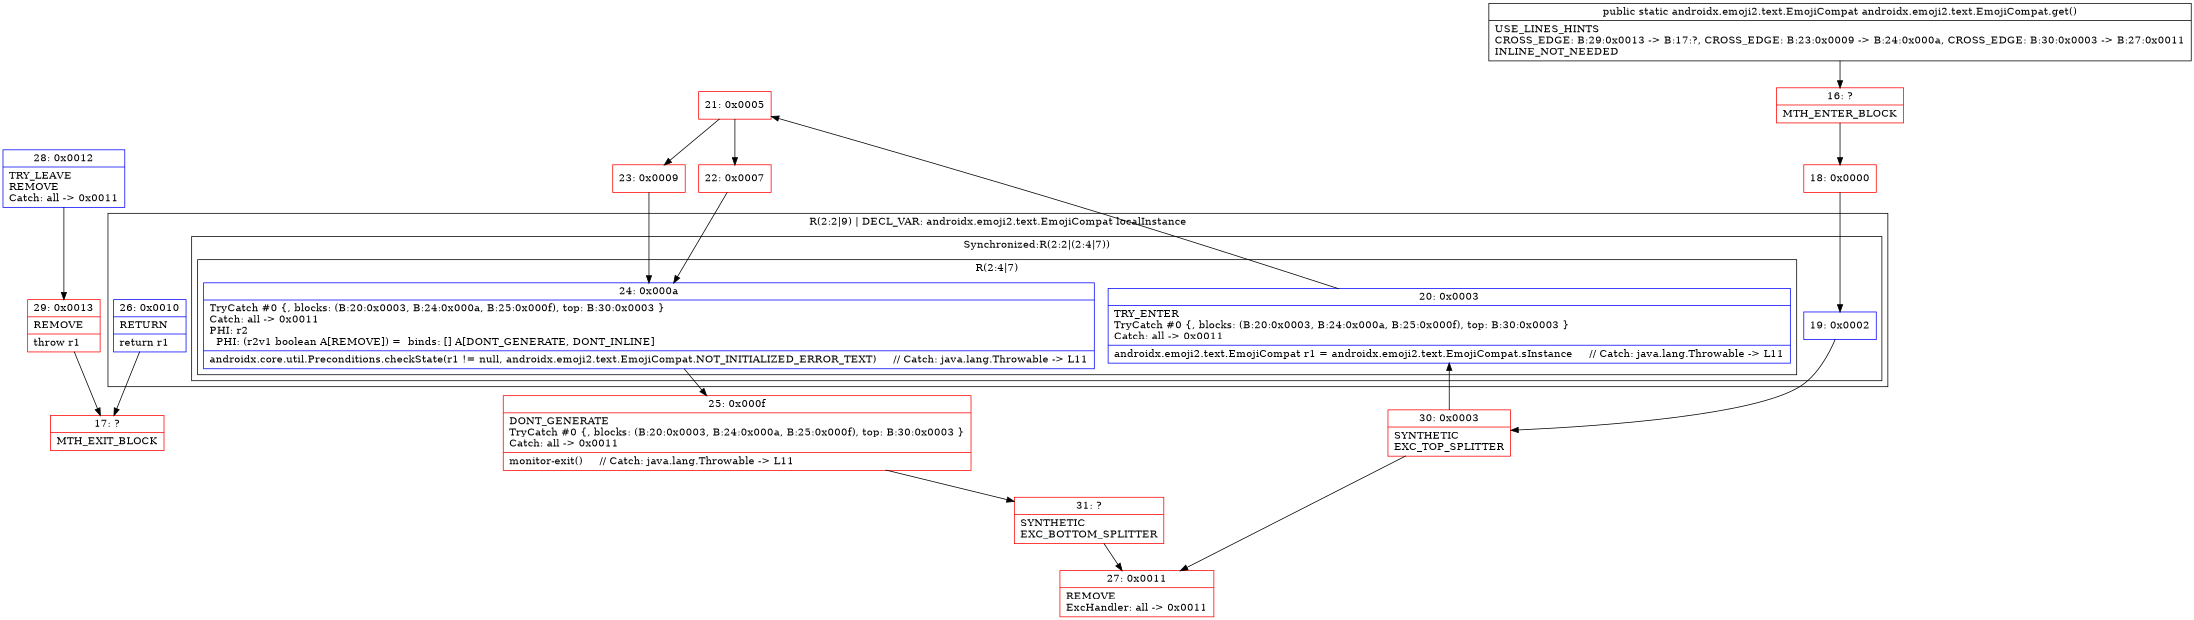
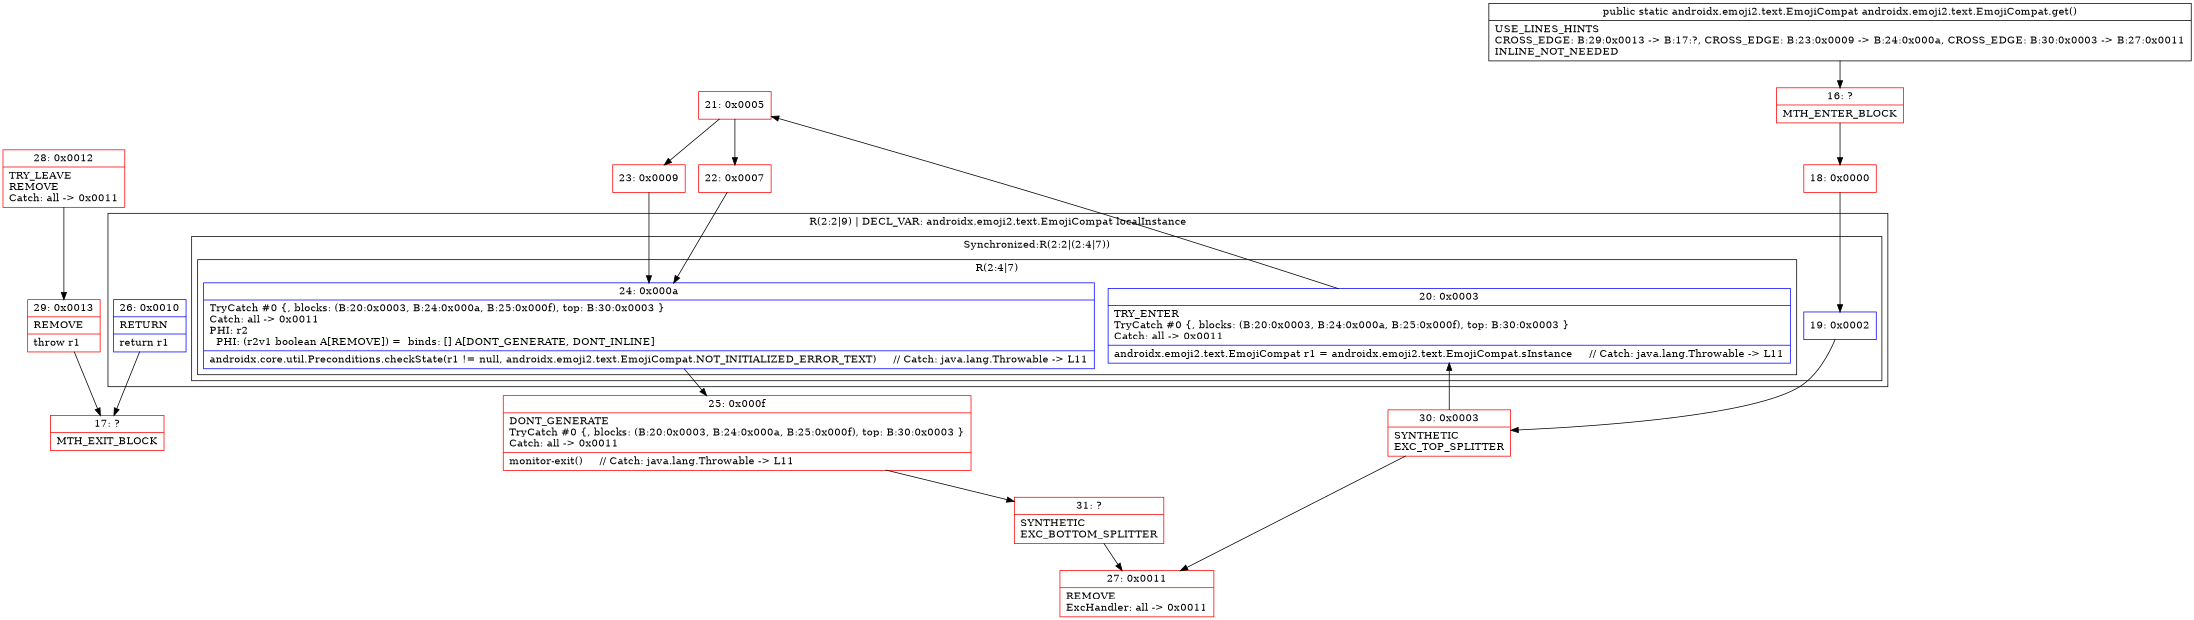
node "28: 0x0012": color blue -> red
